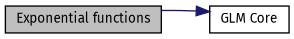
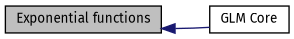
edge "Exponential functions" -> "GLM Core": reversed
